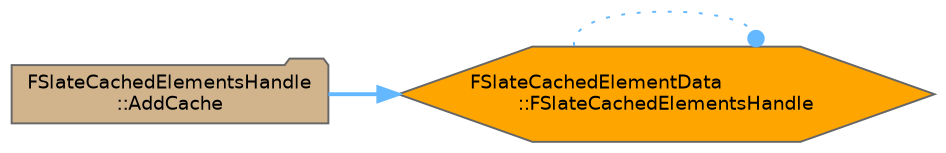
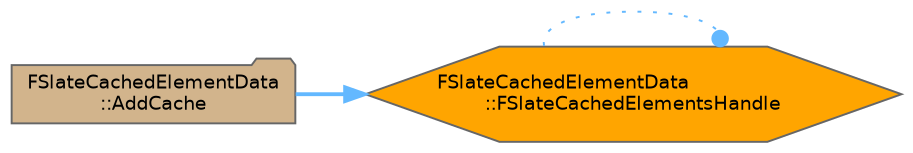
node "FSlateCachedElementsHandle ::AddCache": label "FSlateCachedElementsHandle ::AddCache" -> "FSlateCachedElementData ::AddCache"
